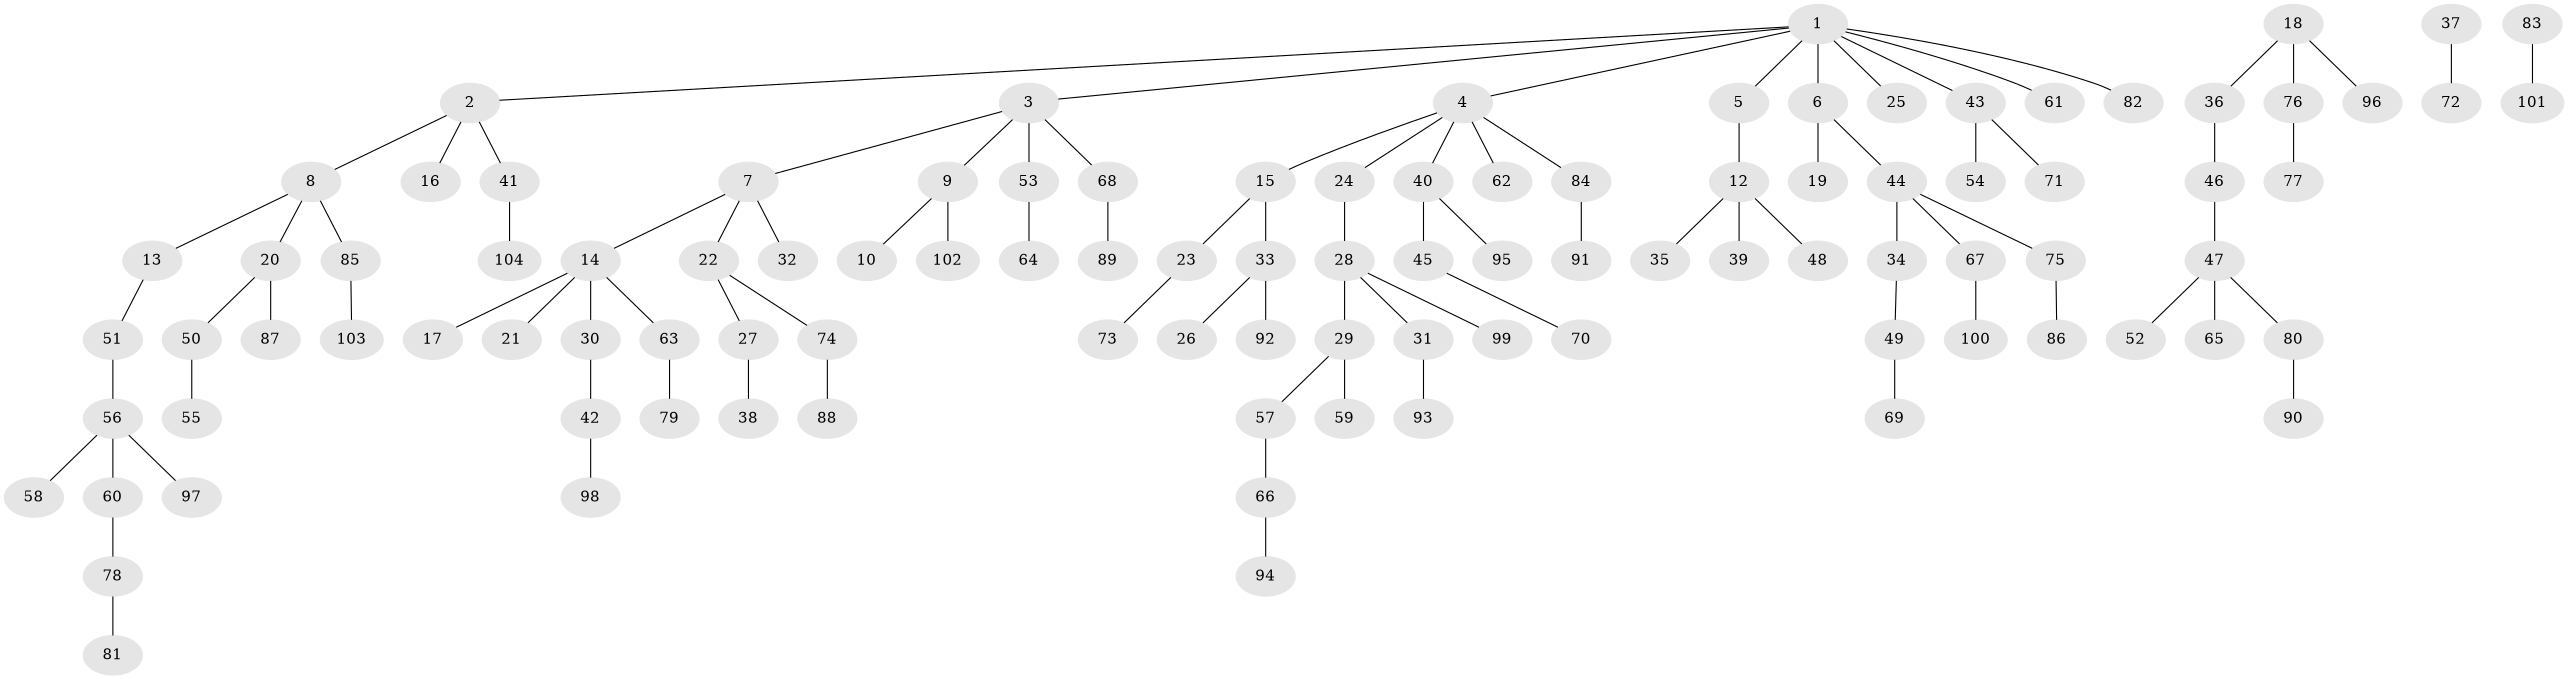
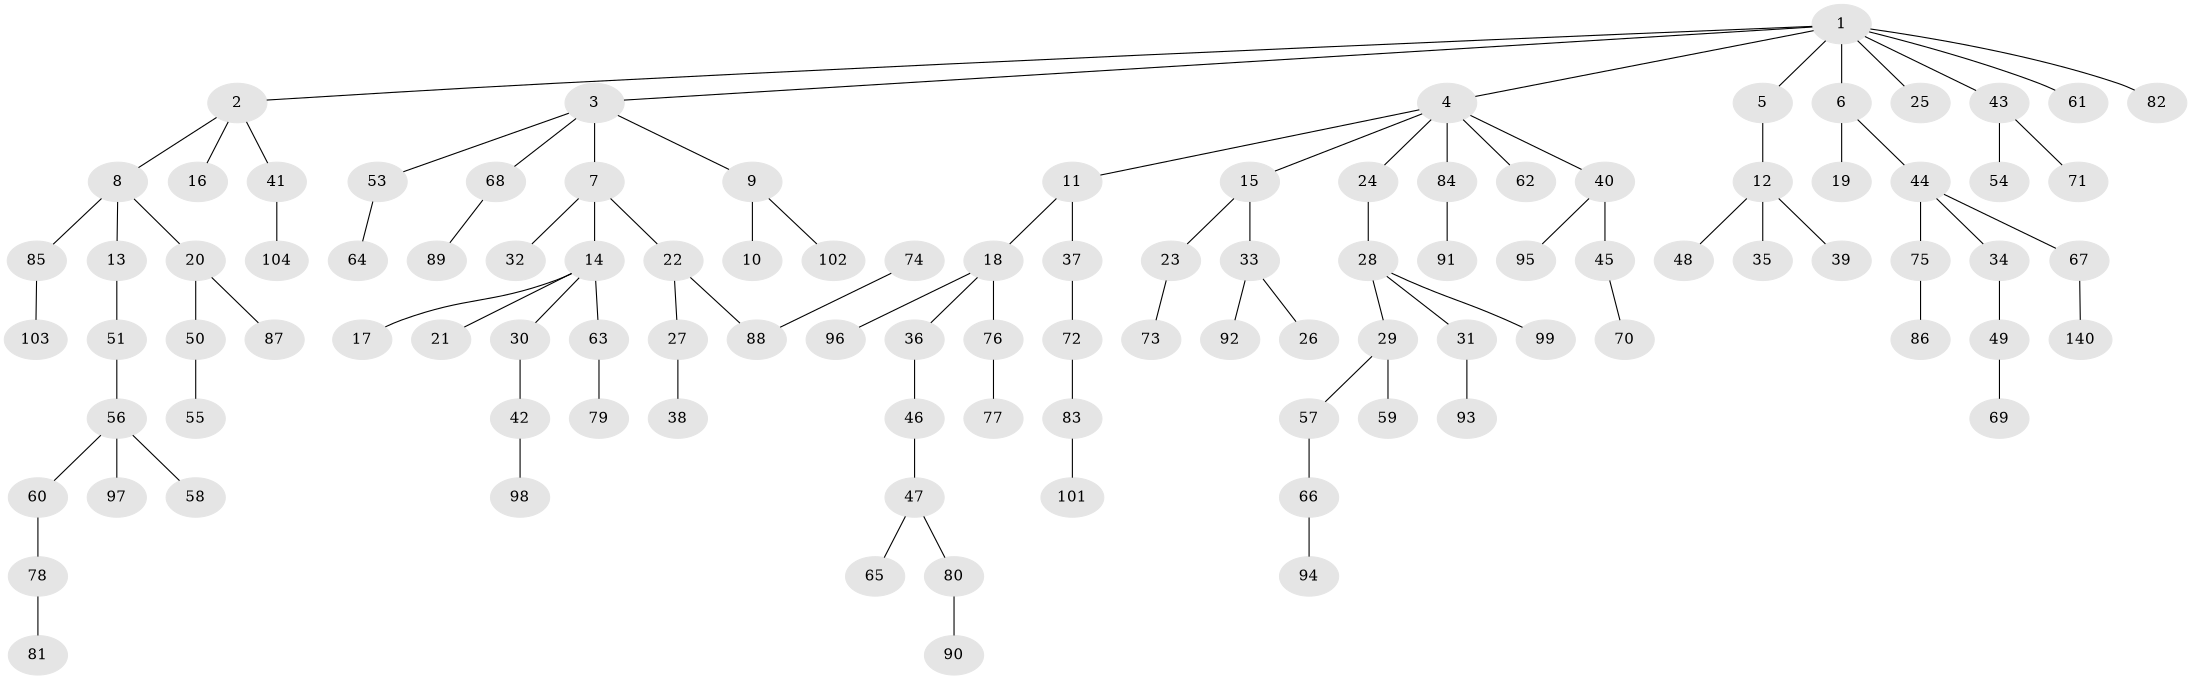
node "11": added
edge "22" -- "74": now "22" -- "88"
node "100": label "100" -> "140"
node "52": removed
edge "72" -- "83": added
